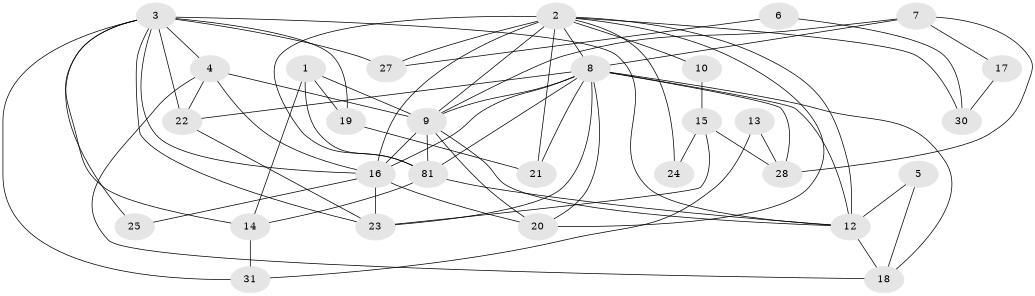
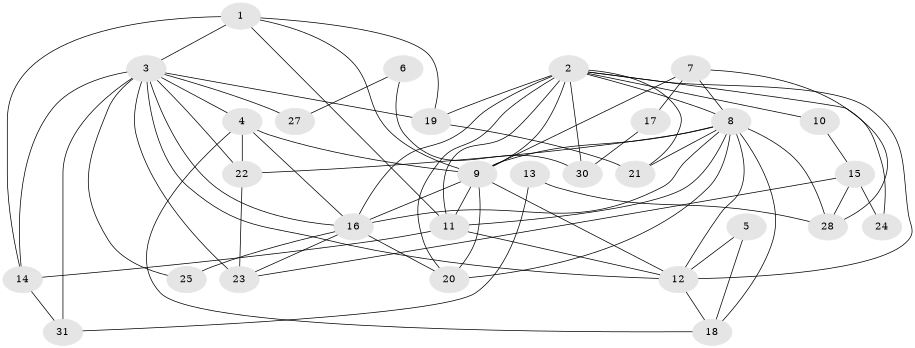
edge "2" -- "27": now "2" -- "19"
edge "1" -- "3": added
node "81": label "81" -> "11"
edge "8" -- "23": removed
